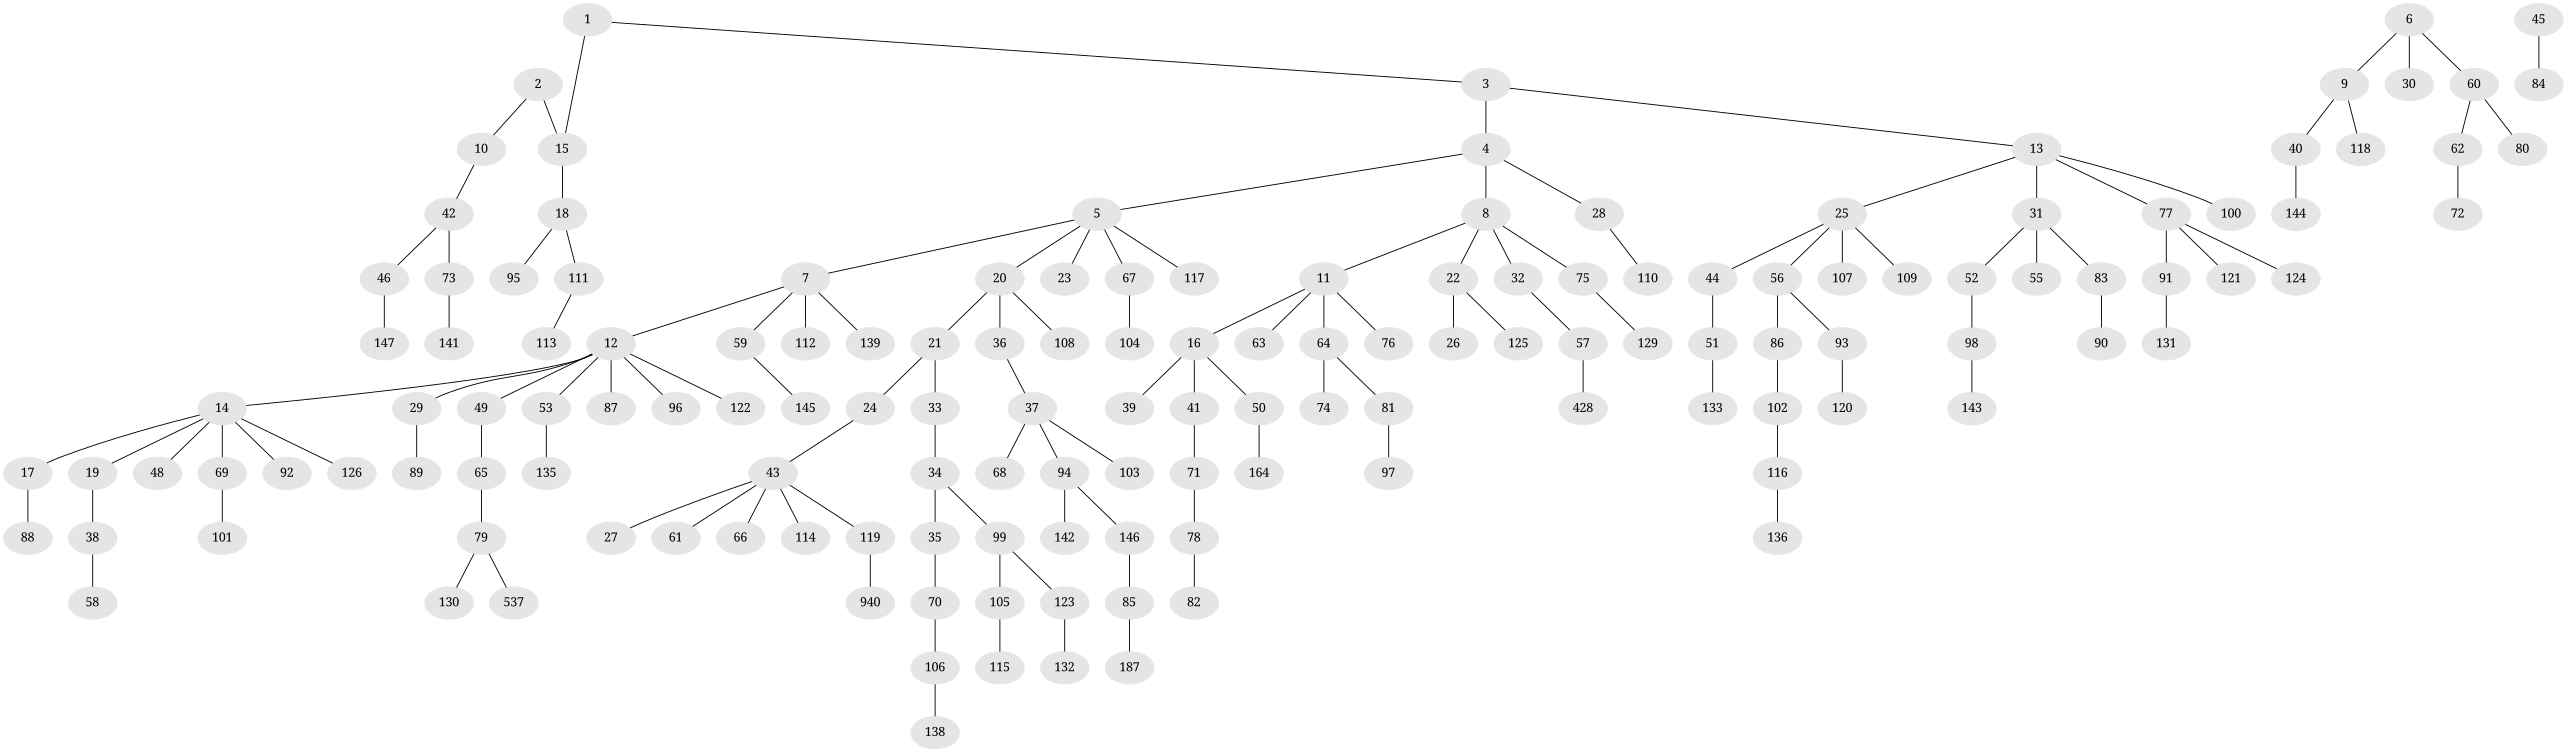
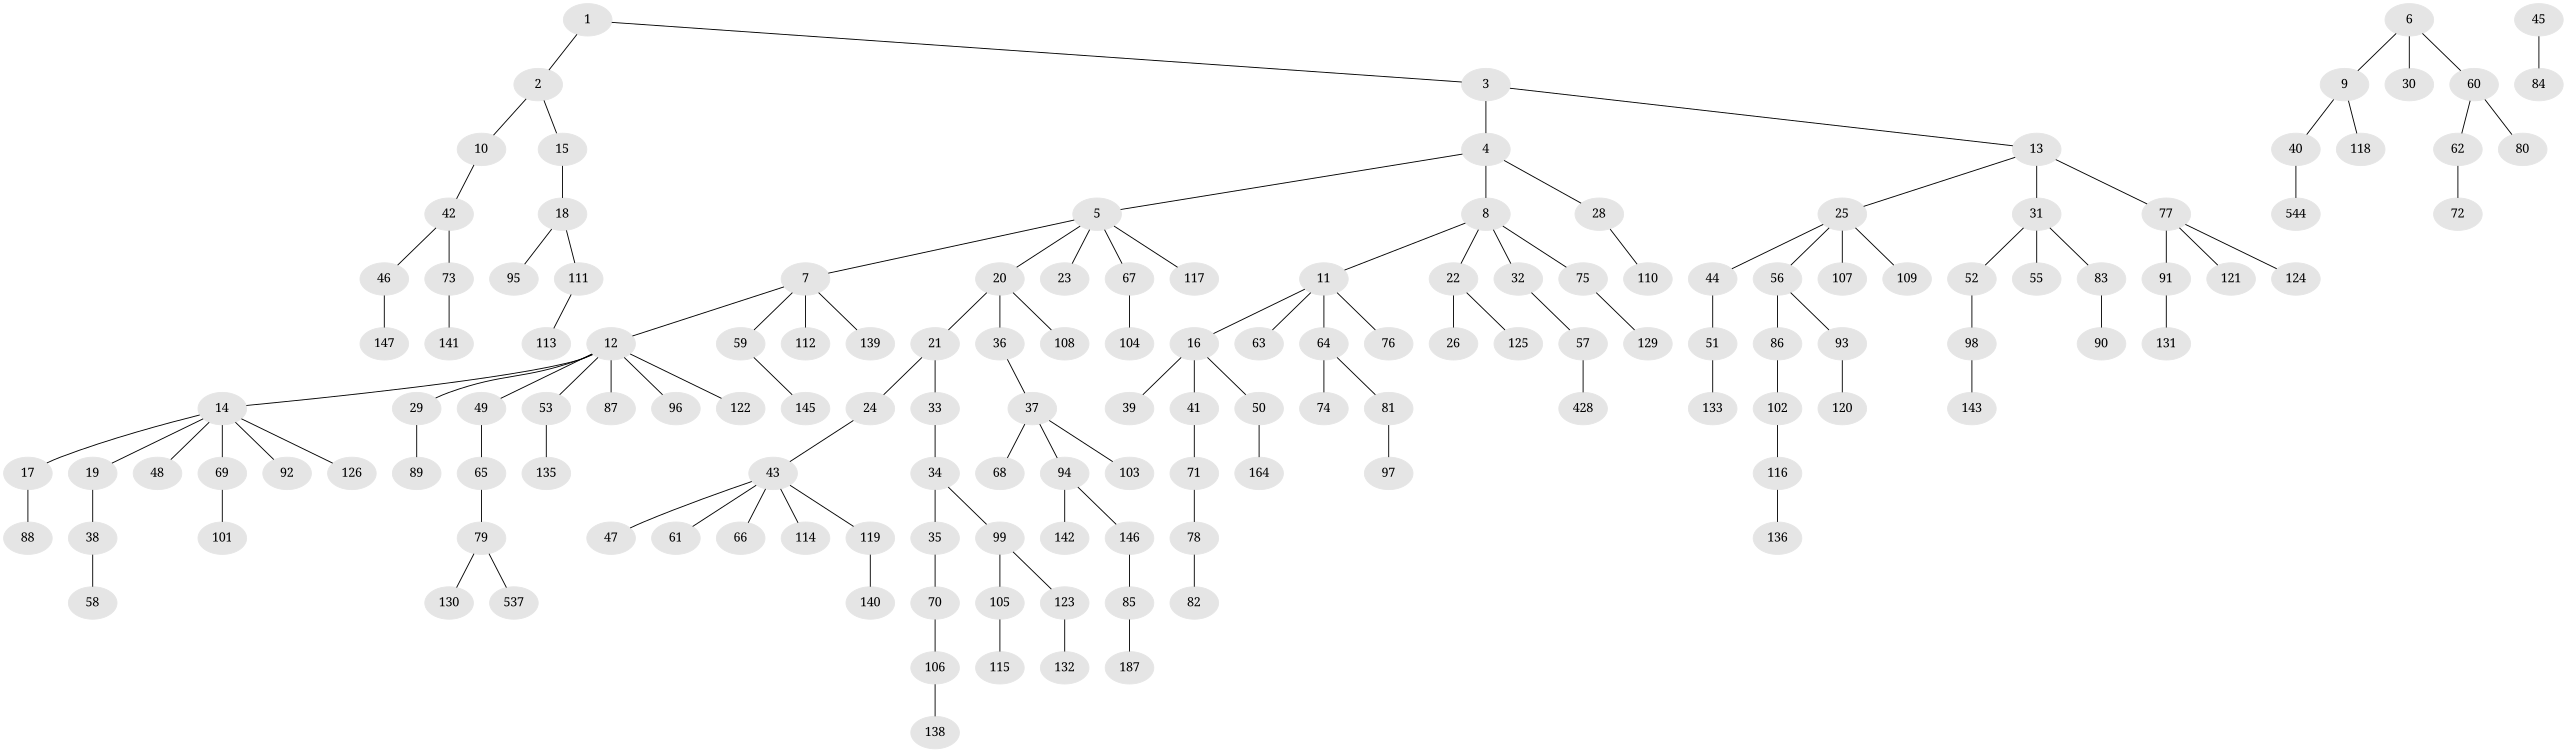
edge "1" -- "15": now "1" -- "2"
node "100": removed
node "144": label "144" -> "544"
node "27": label "27" -> "47"
node "940": label "940" -> "140"
